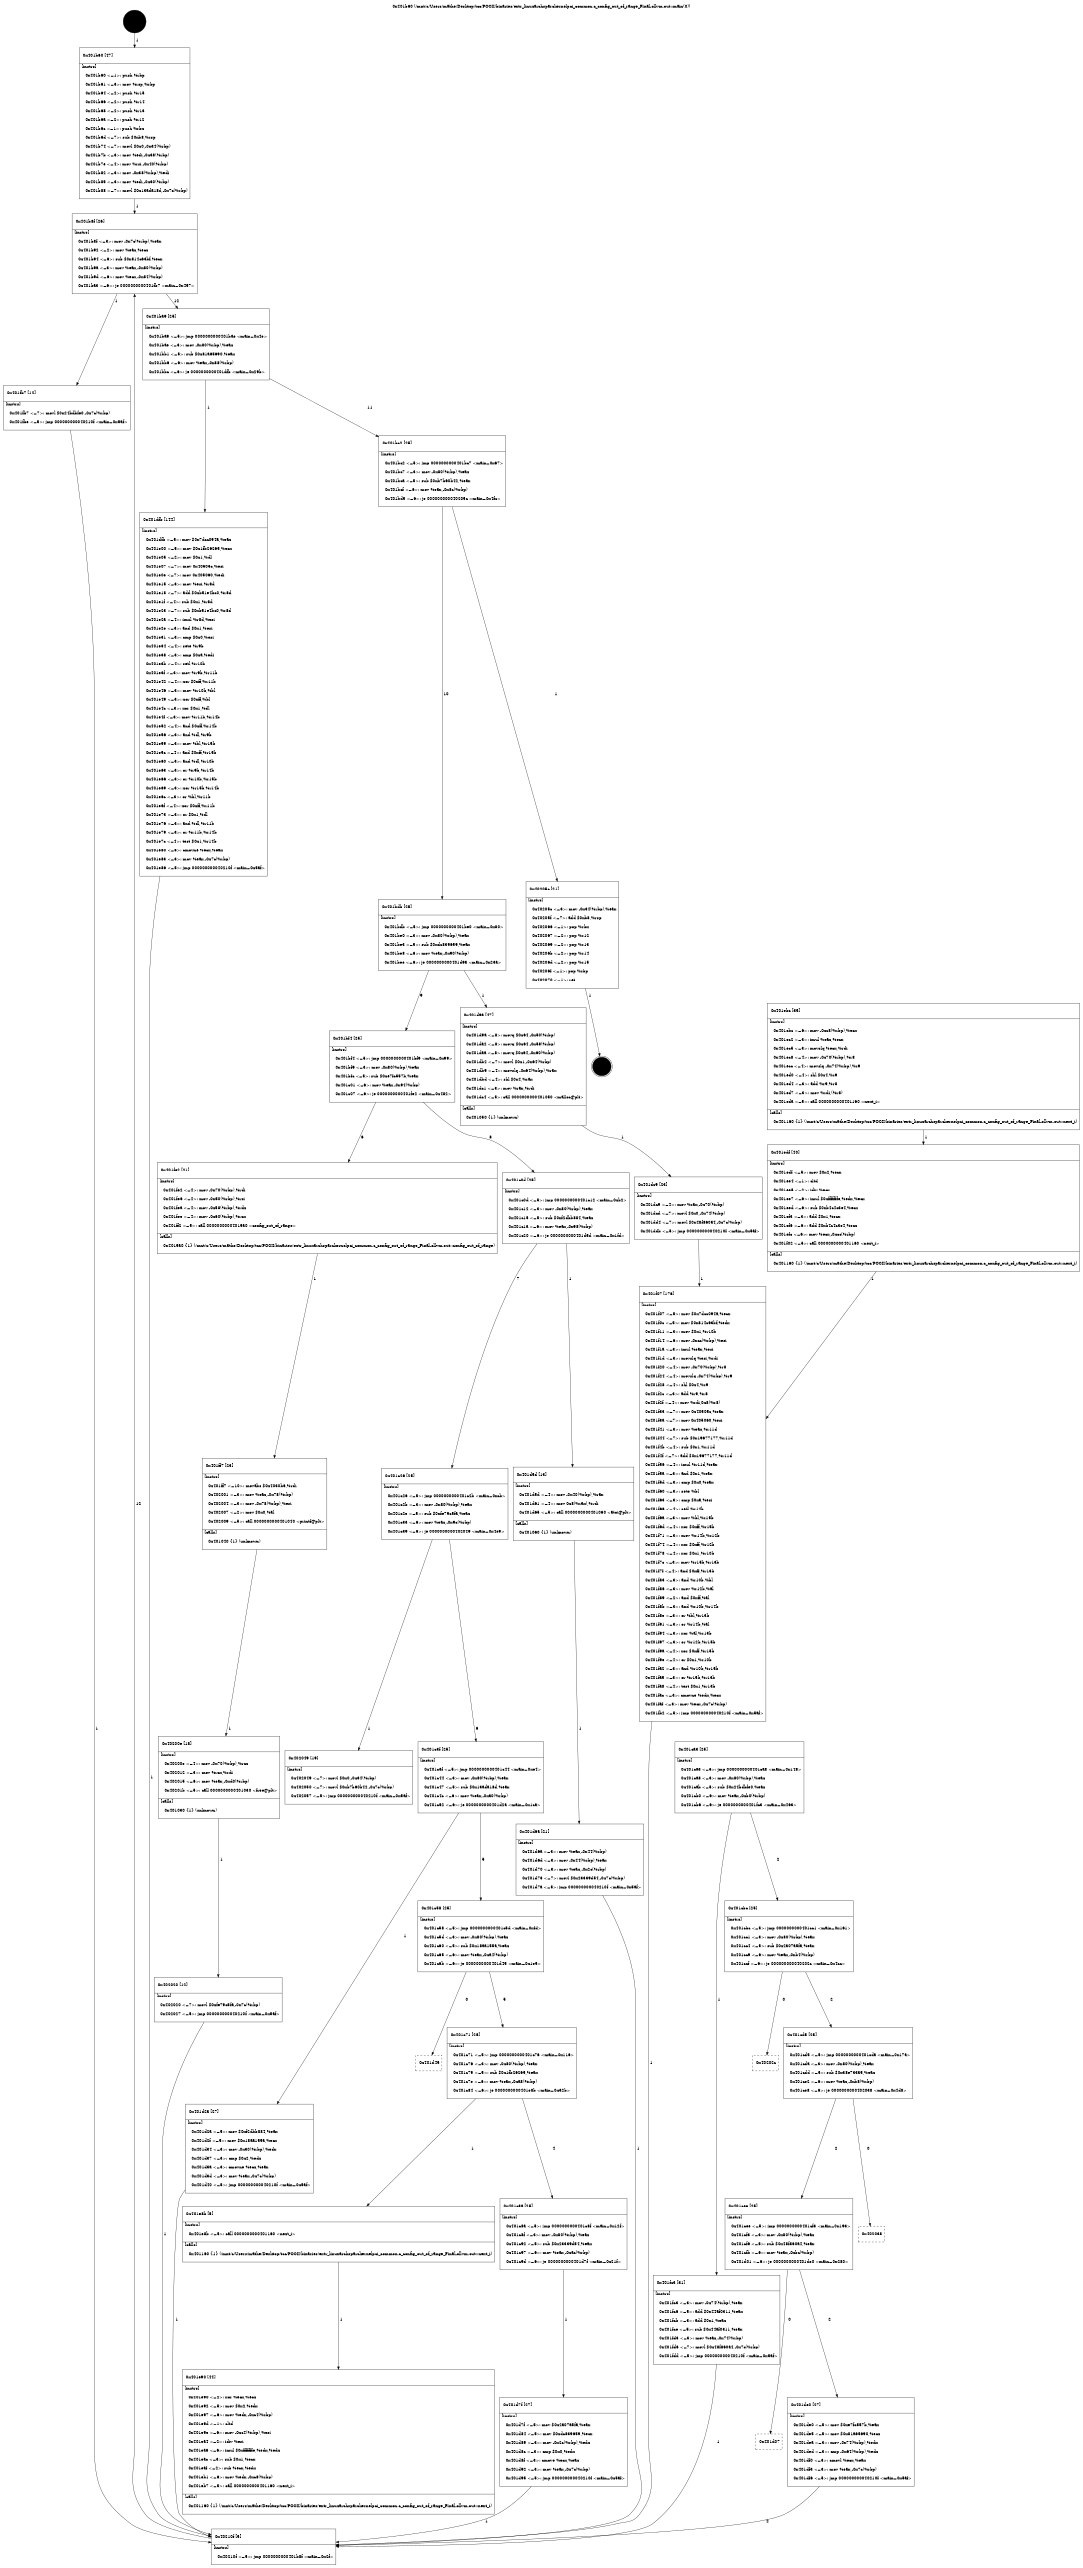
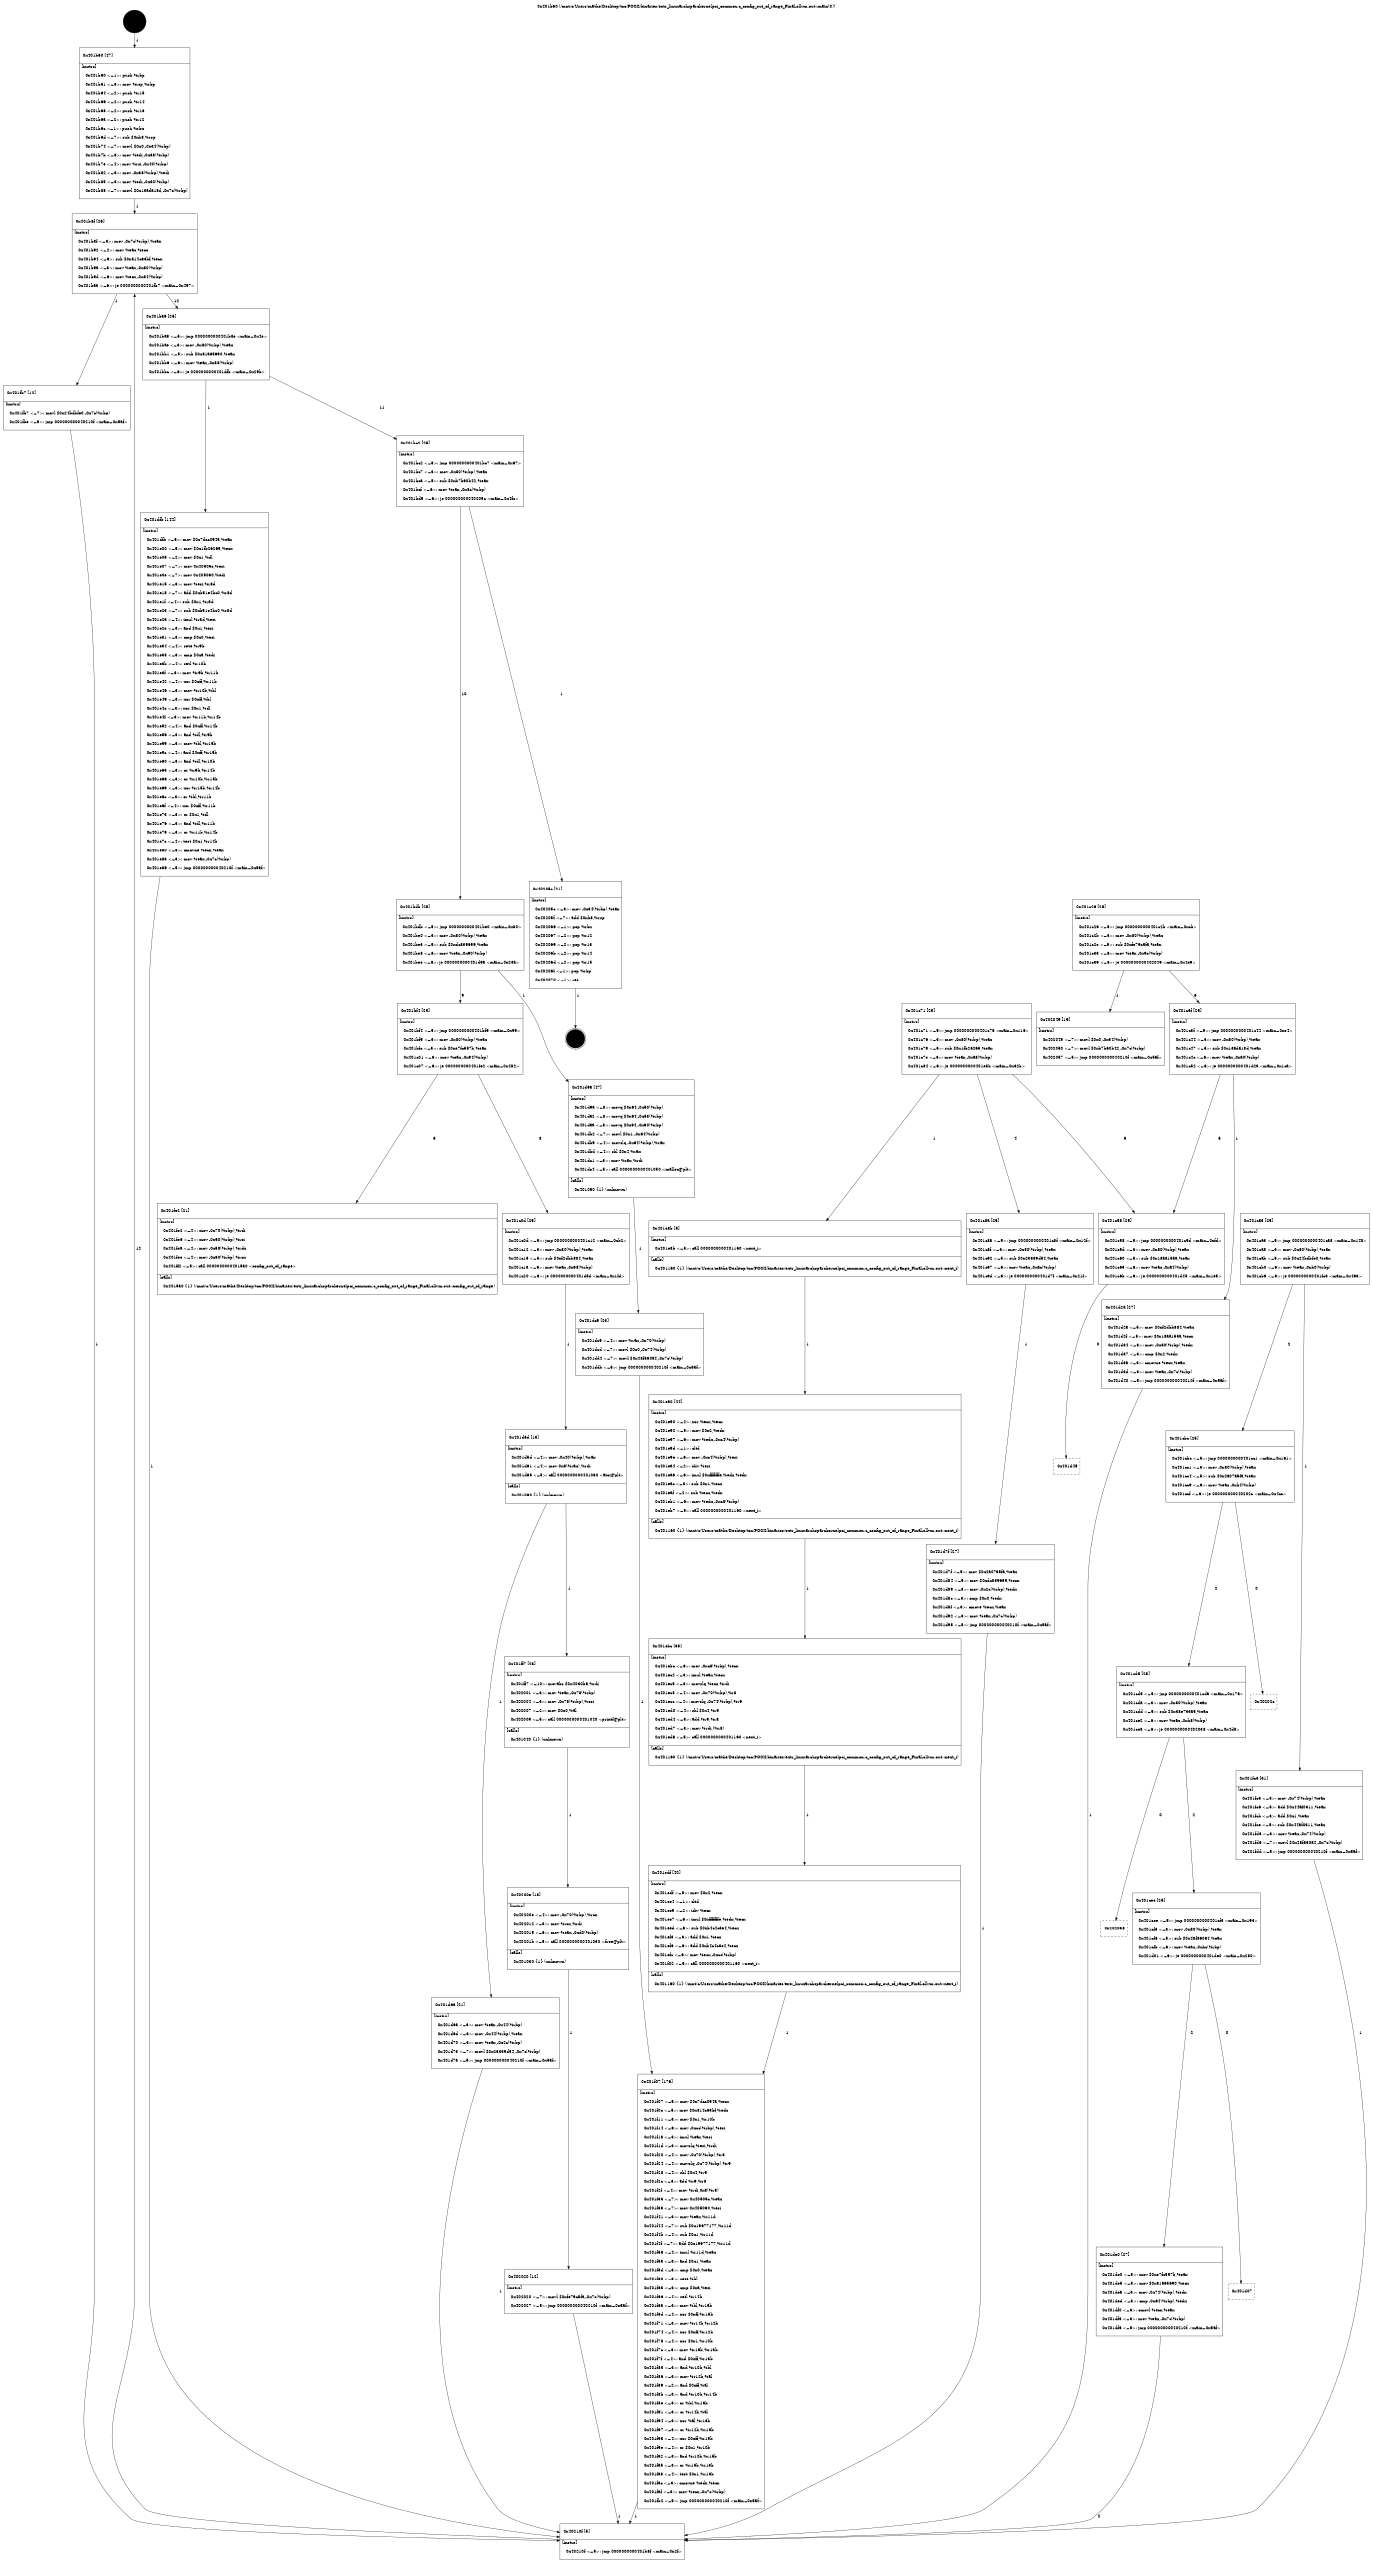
edge "0x401c0d [25]" -> "0x401c26 [25]": removed, label "7"
edge "0x401fe2 [21]" -> "0x401ff7 [23]": now "0x401d5d [13]" -> "0x401ff7 [23]"
edge "0x401e90 [44]" -> "0x401ebc [35]": added, label "1"
edge "0x401c58 [25]" -> "0x401c71 [25]": reversed
